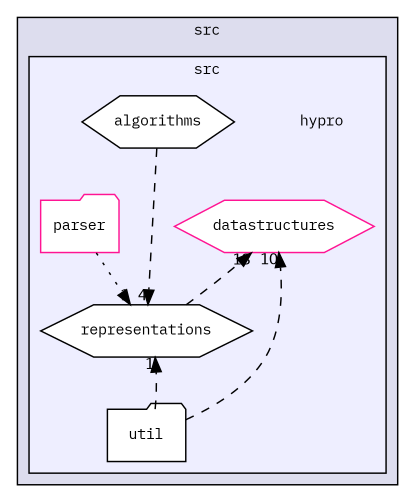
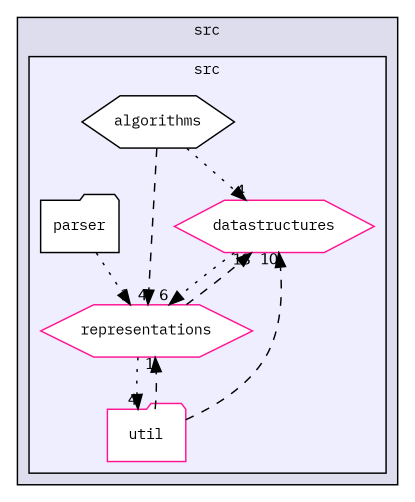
node "hypro": removed
edge "algorithms" -> "datastructures": added
node "parser": color deeppink -> black
edge "datastructures" -> "representations": added
node "representations": color black -> deeppink
edge "representations" -> "util": added
node "util": color black -> deeppink
